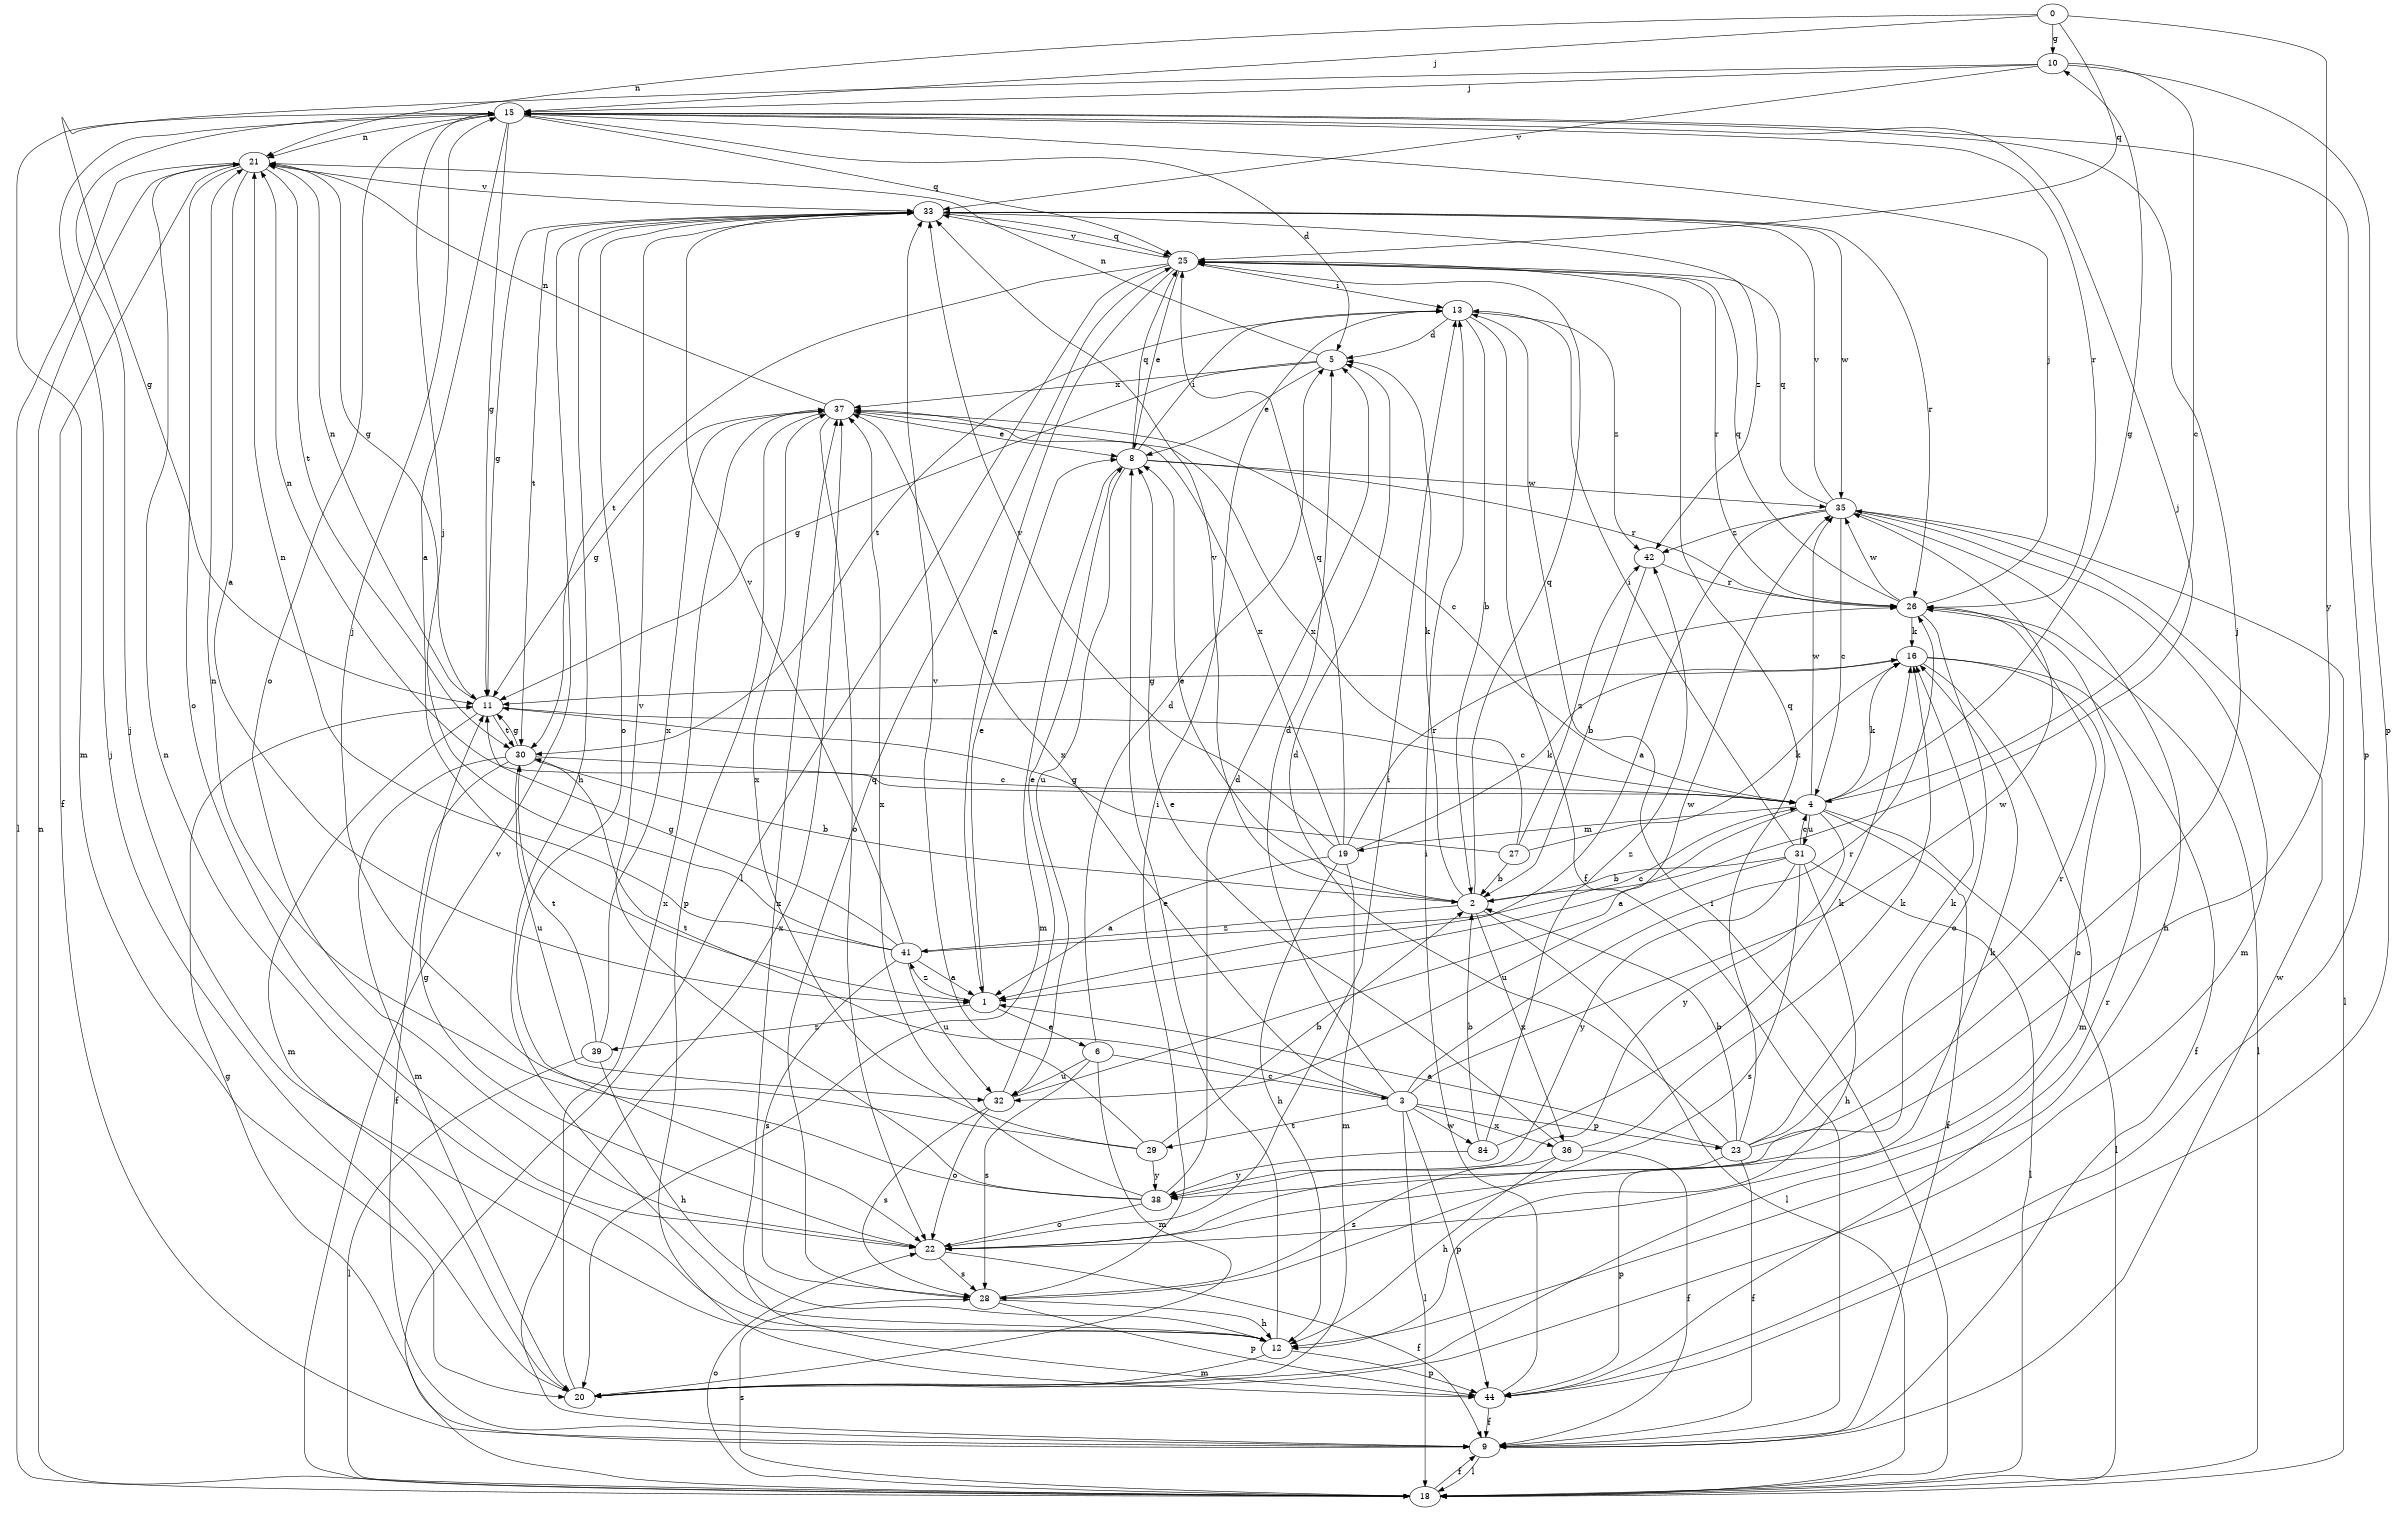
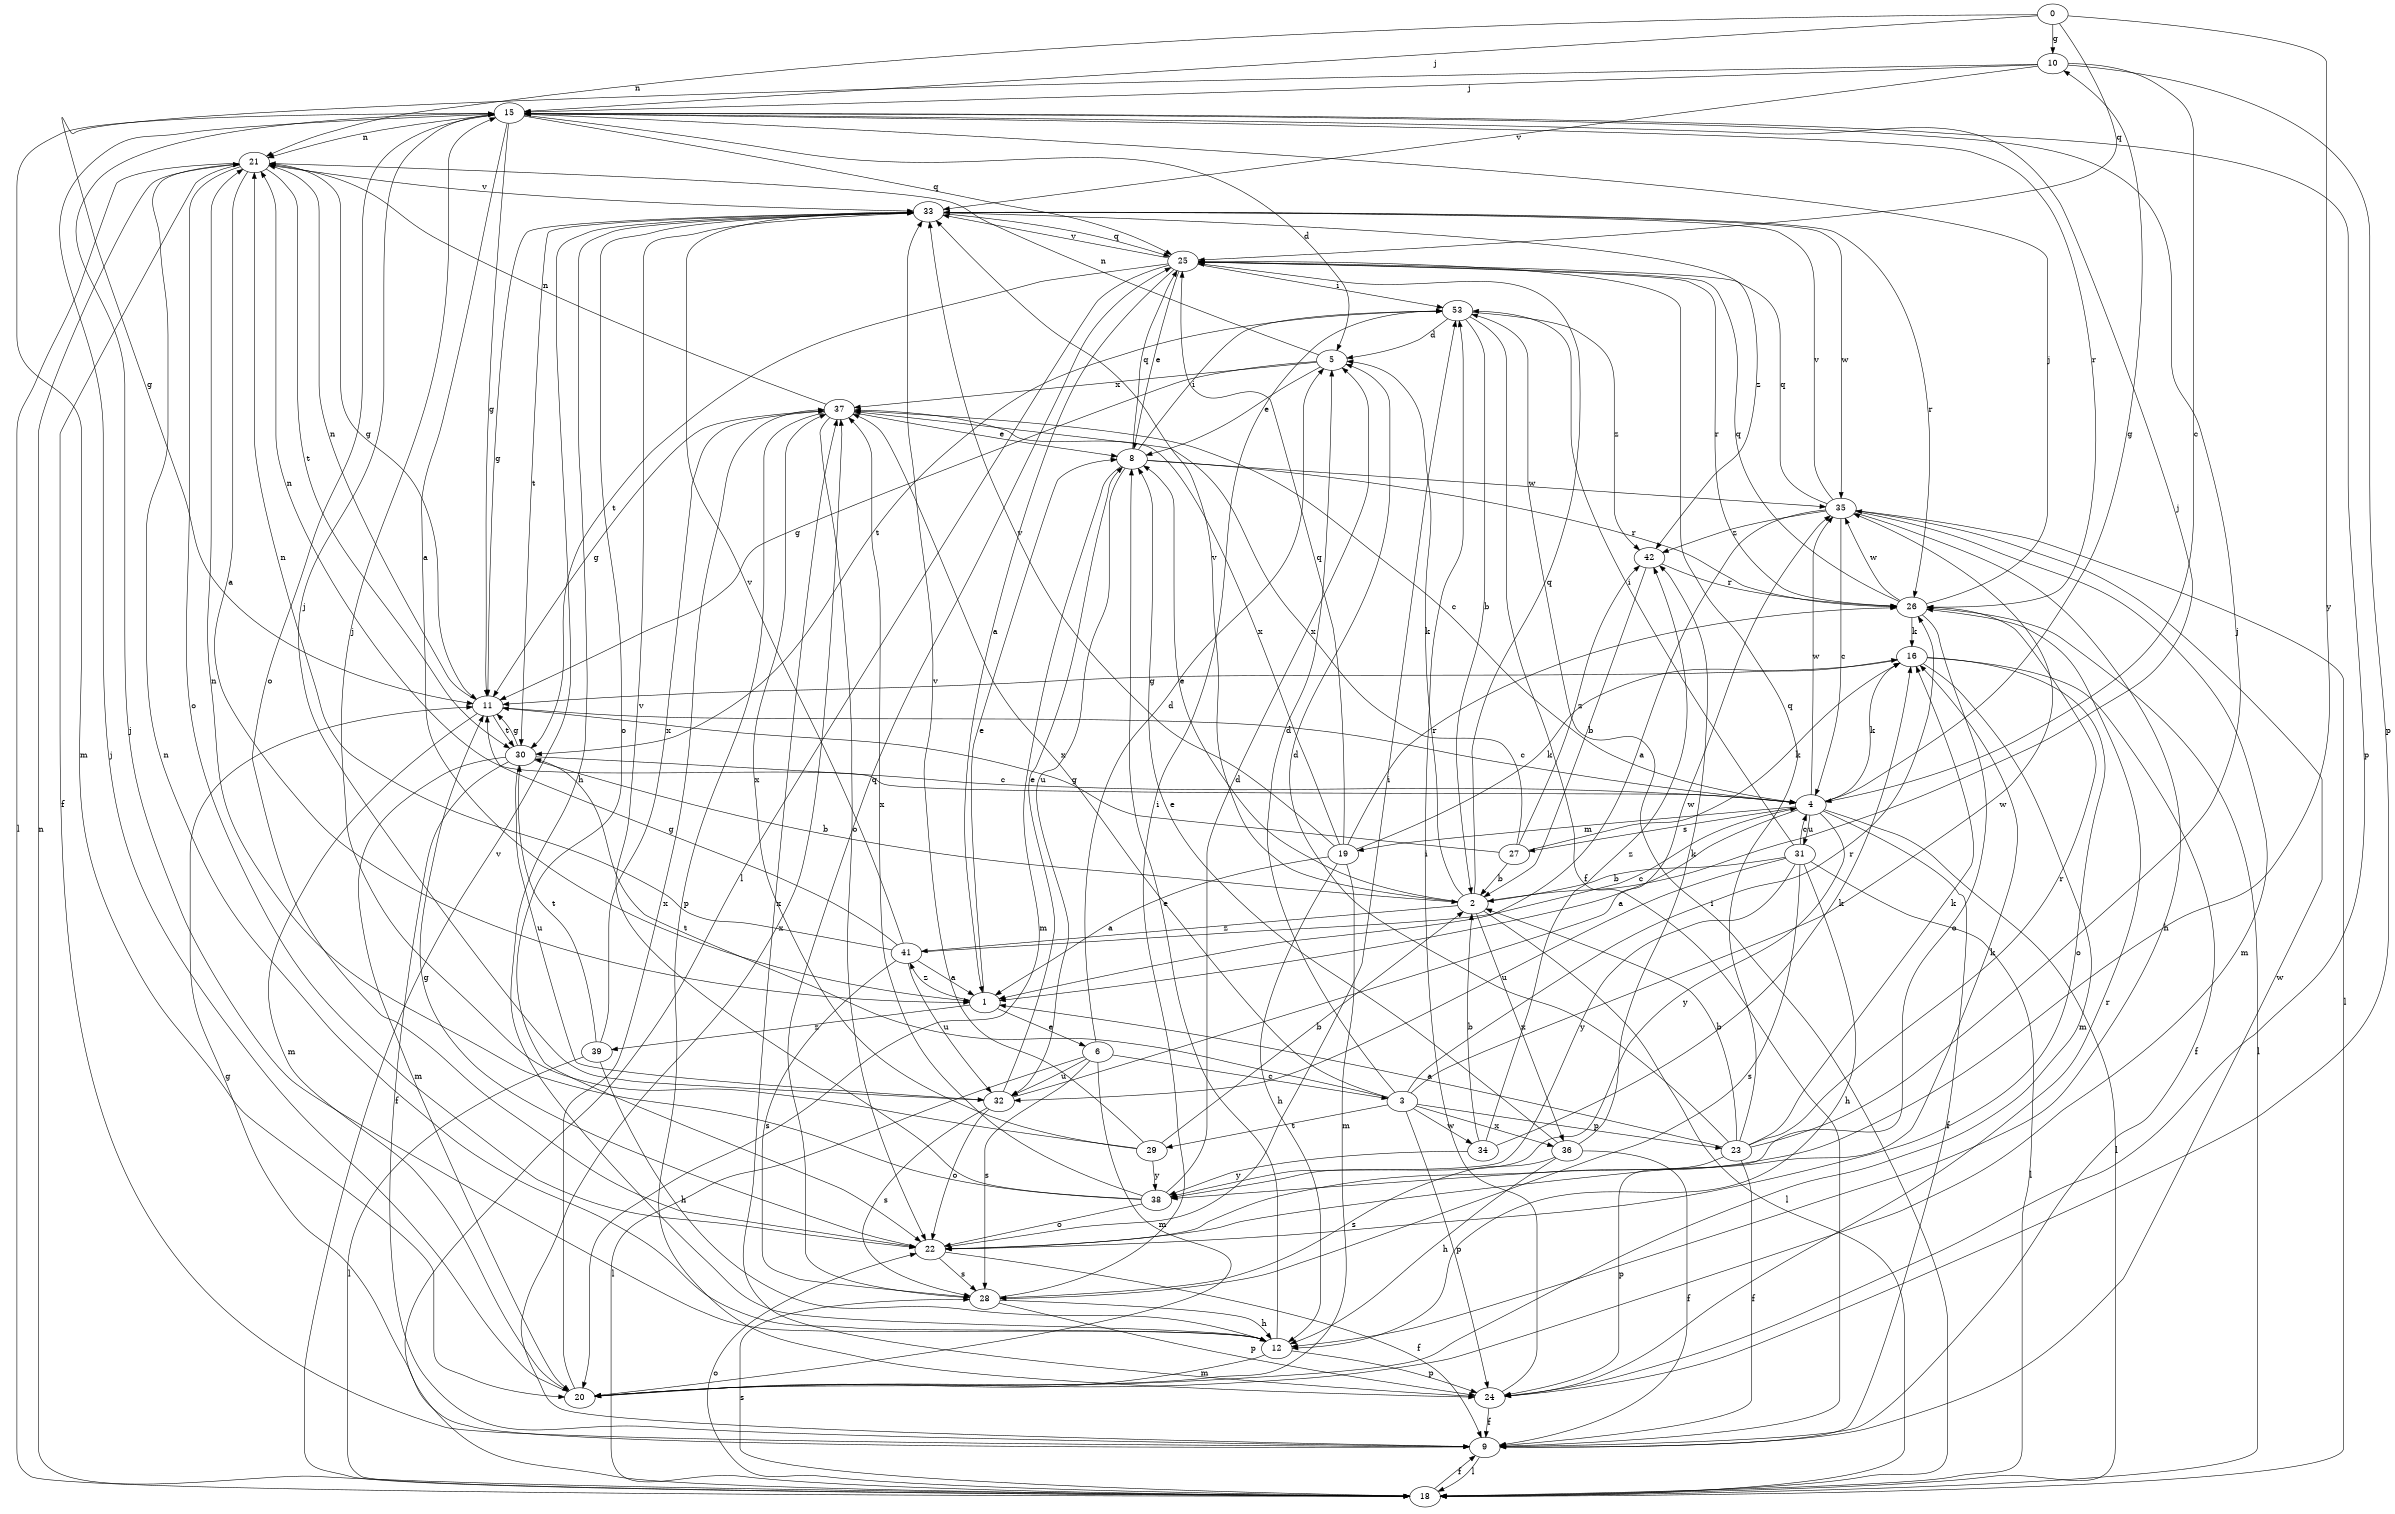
node "13": label "13" -> "53"
edge "41" -> "15": now "32" -> "15"
edge "4" -> "27": added, label "s"
edge "36" -> "16": now "36" -> "42"
node "84": label "84" -> "34"
edge "3" -> "18": now "6" -> "18"
node "44": label "44" -> "24"
